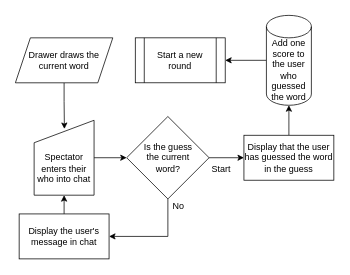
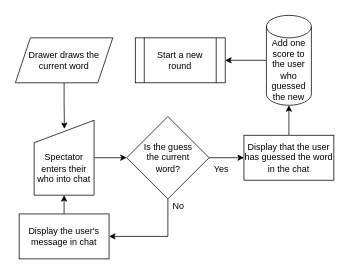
node "Add one score to the user who guessed the word": label "Add one score to the user who guessed the word" -> "Add one score to the user who guessed the new"
node "Display that the user has guessed the word in the guess": label "Display that the user has guessed the word in the guess" -> "Display that the user has guessed the word in the chat"
node "Start": label "Start" -> "Yes"
